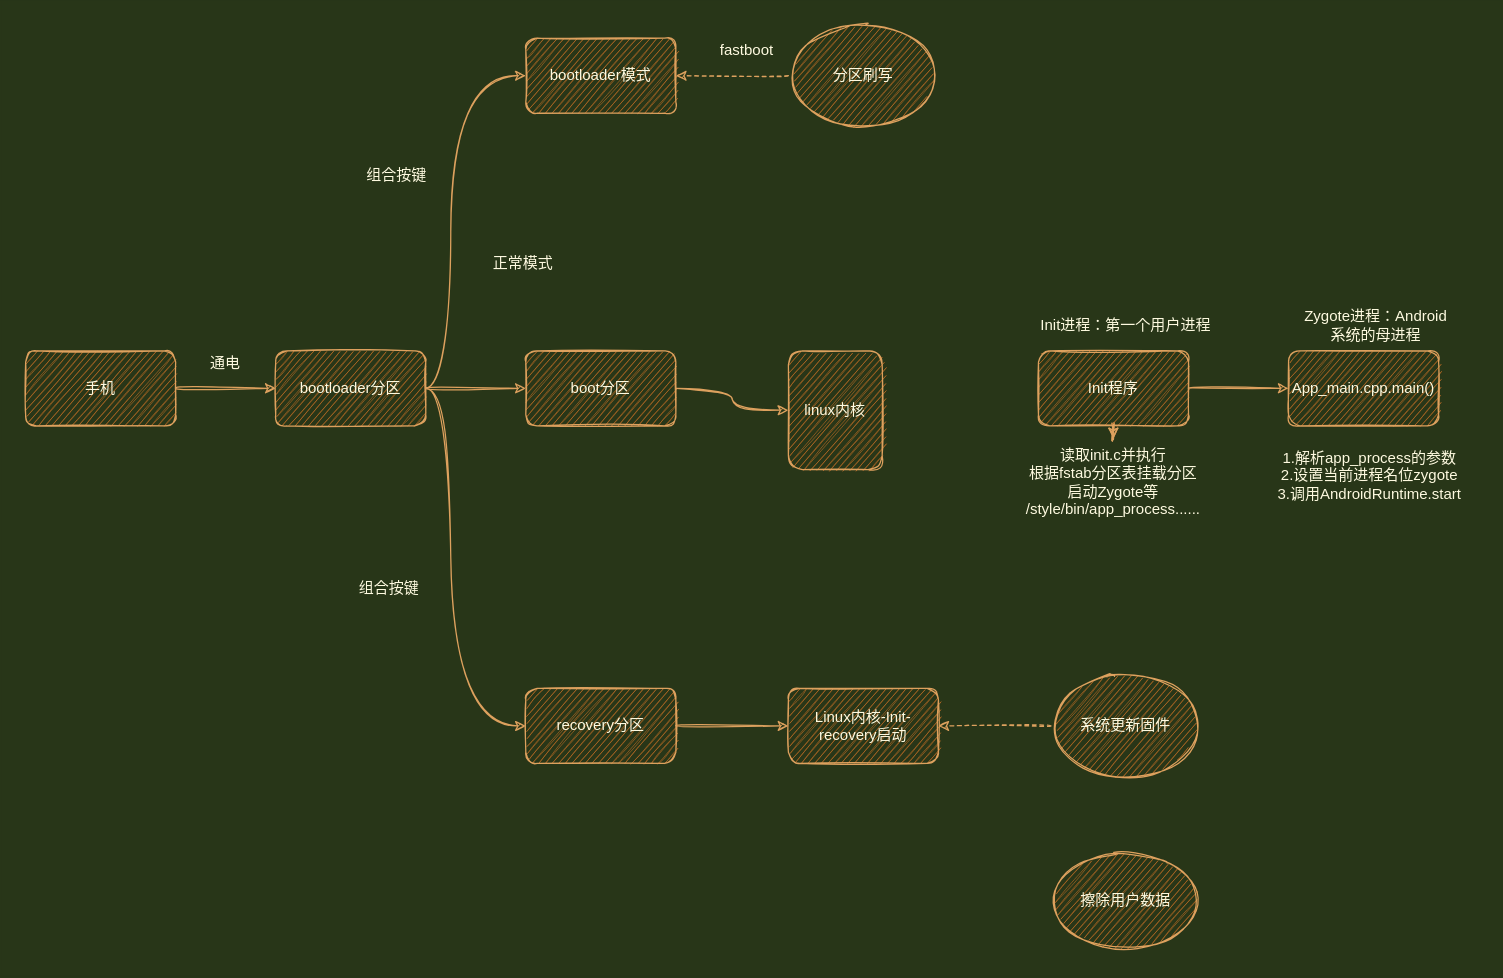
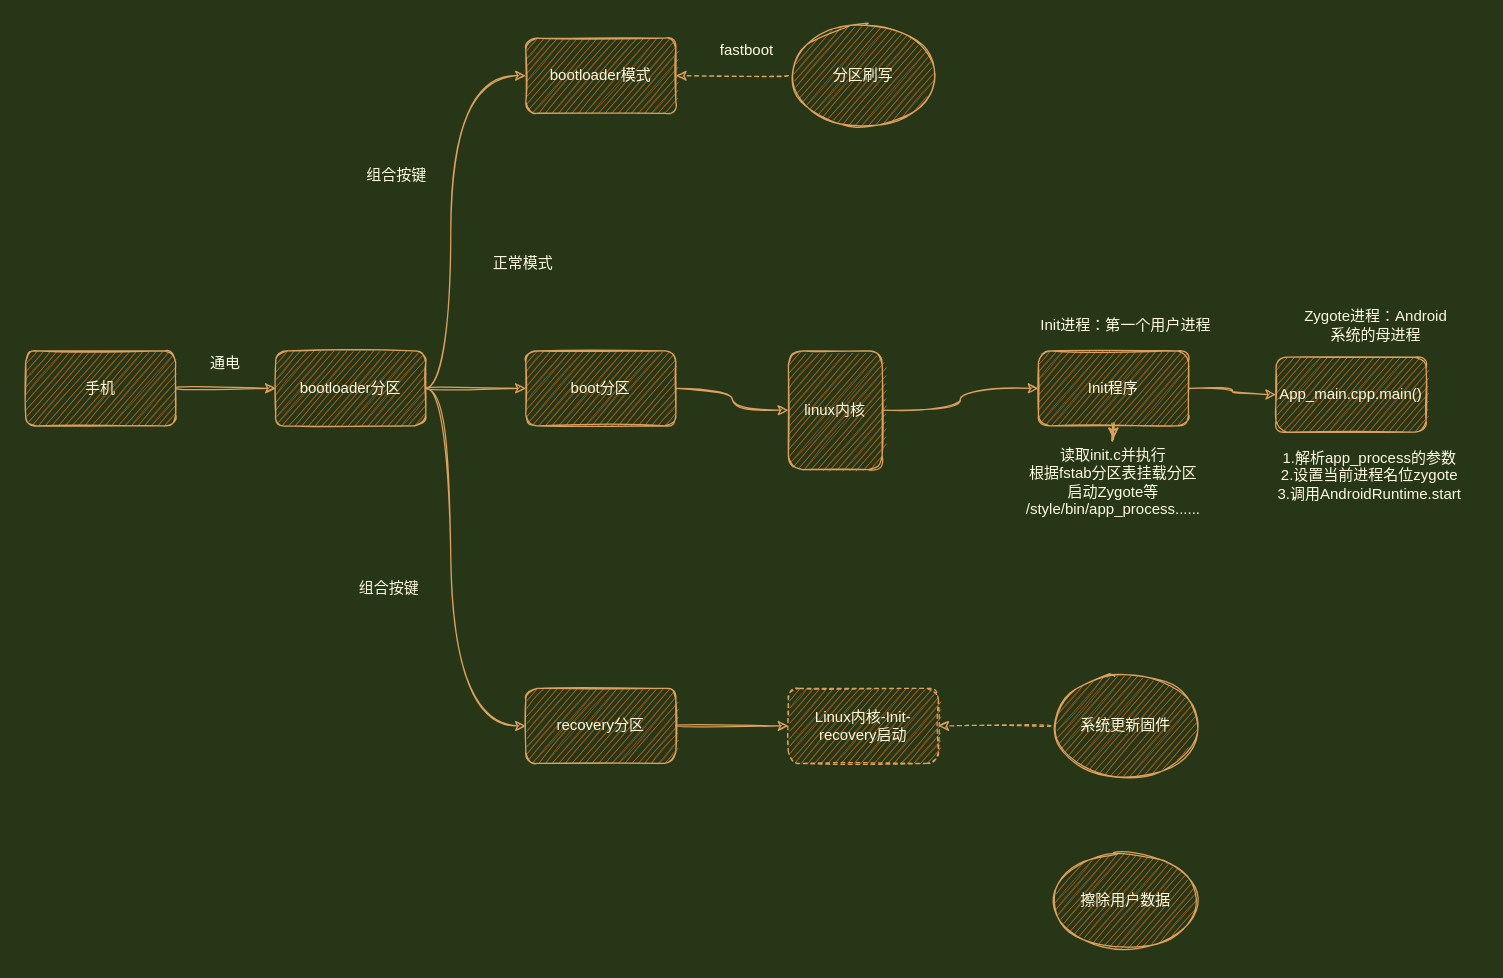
node "App_main.cpp.main()": moved (1363, 388) -> (1351, 394)
edge "linux内核" -> "Init程序": added
node "Linux内核-Init-recovery启动": style solid -> dashed
